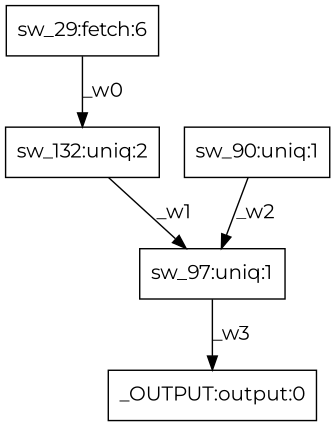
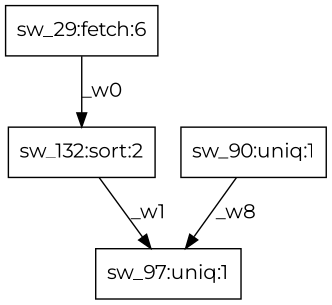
node "sw_132:uniq:2": label "sw_132:uniq:2" -> "sw_132:sort:2"
edge "sw_90:uniq:1" -> "sw_97:uniq:1": label "_w2" -> "_w8"
node "_OUTPUT:output:0": removed
